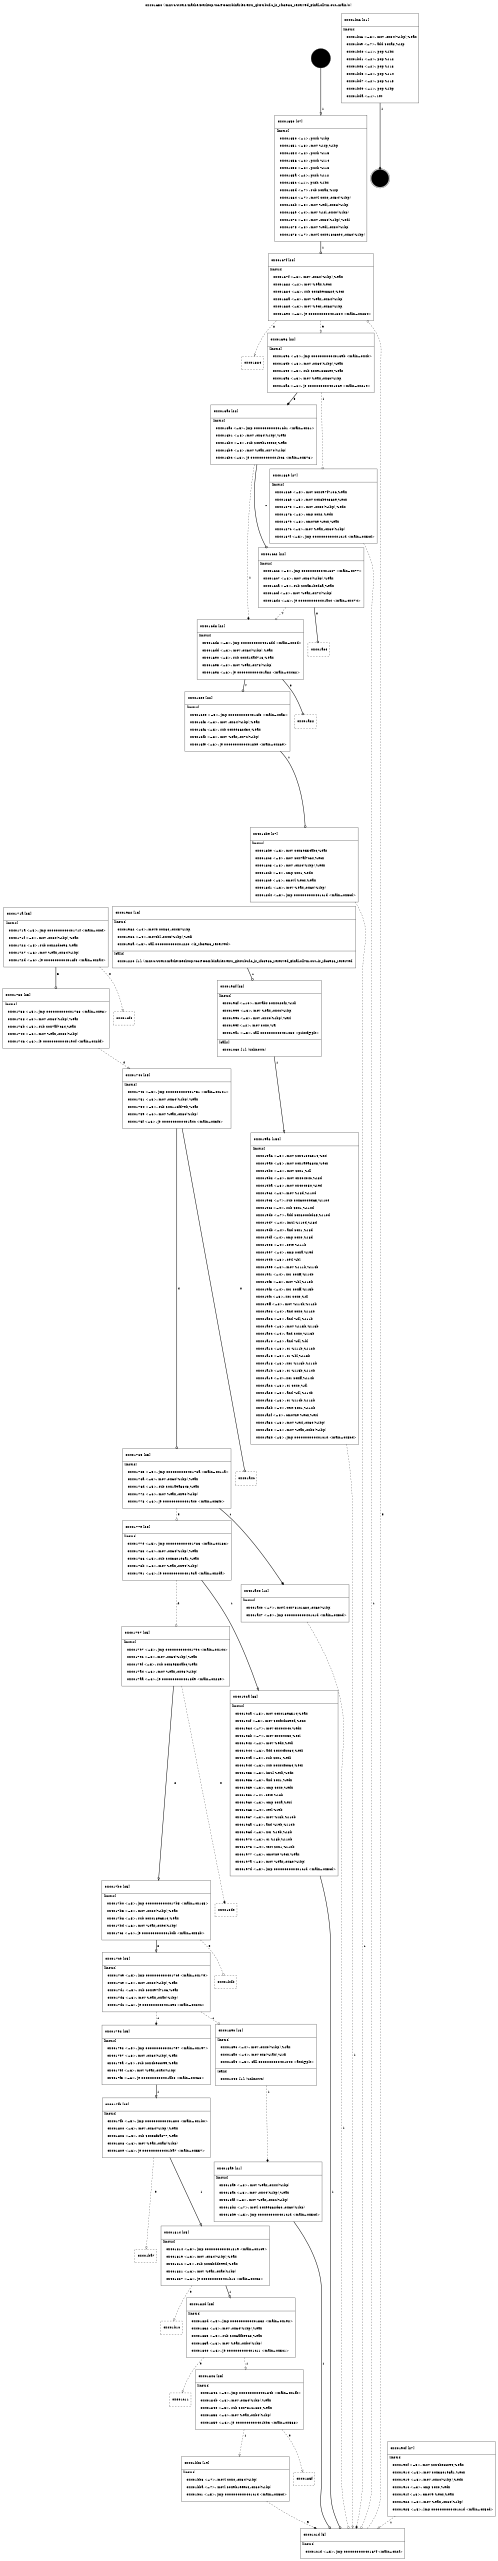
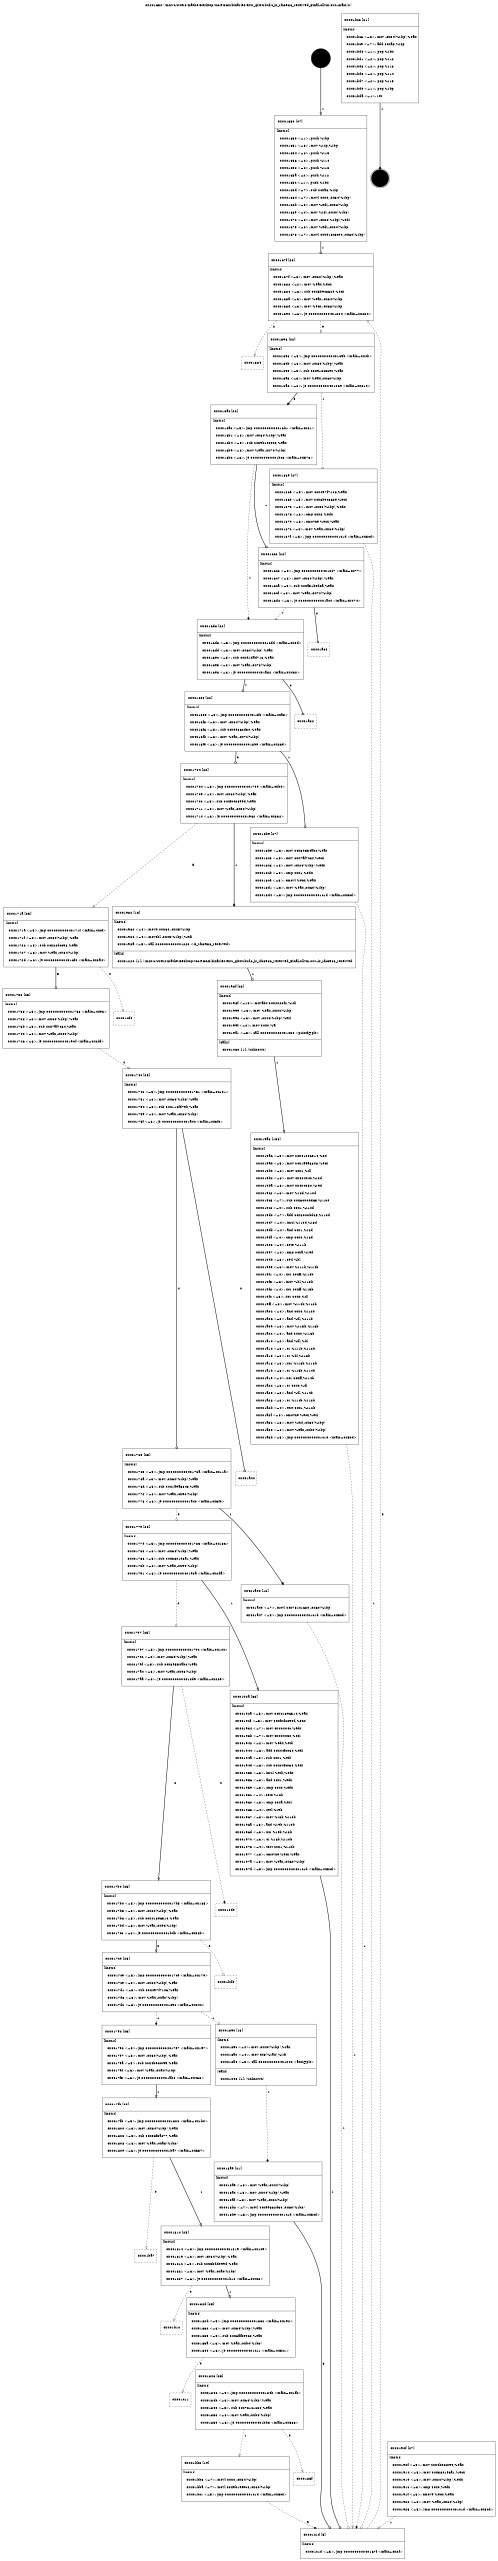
node "0x401704 [22]": added
edge "0x40182d [25]" -> "0x401846 [25]": removed, label "1"
edge "0x4018a9 [21]" -> "0x401c1d [5]": label " 1" -> " 6"
